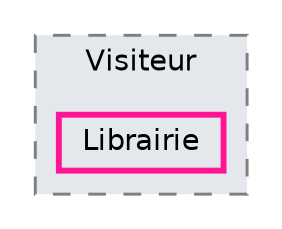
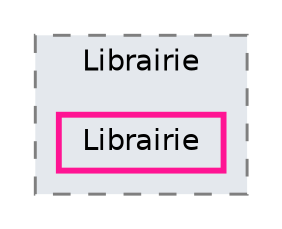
cluster "Visiteur": label "Visiteur" -> "Librairie"
